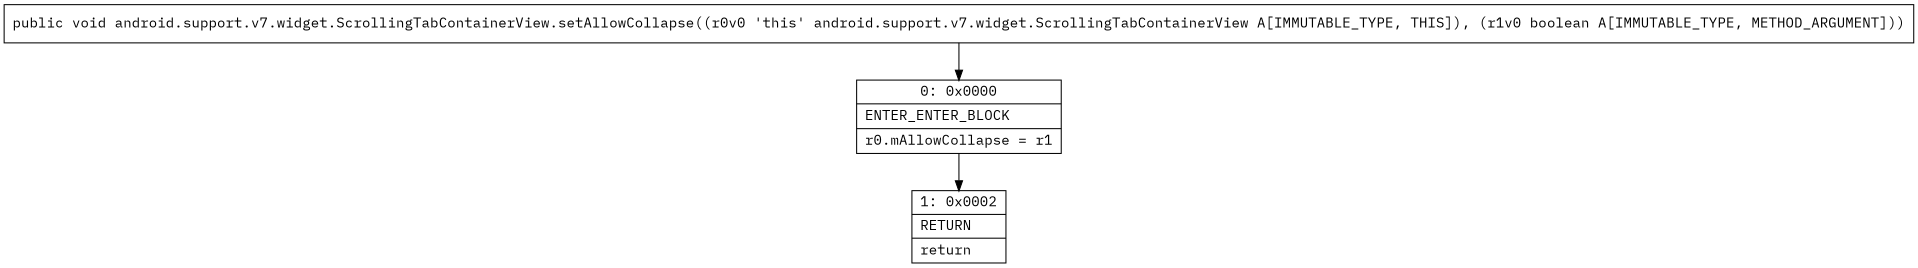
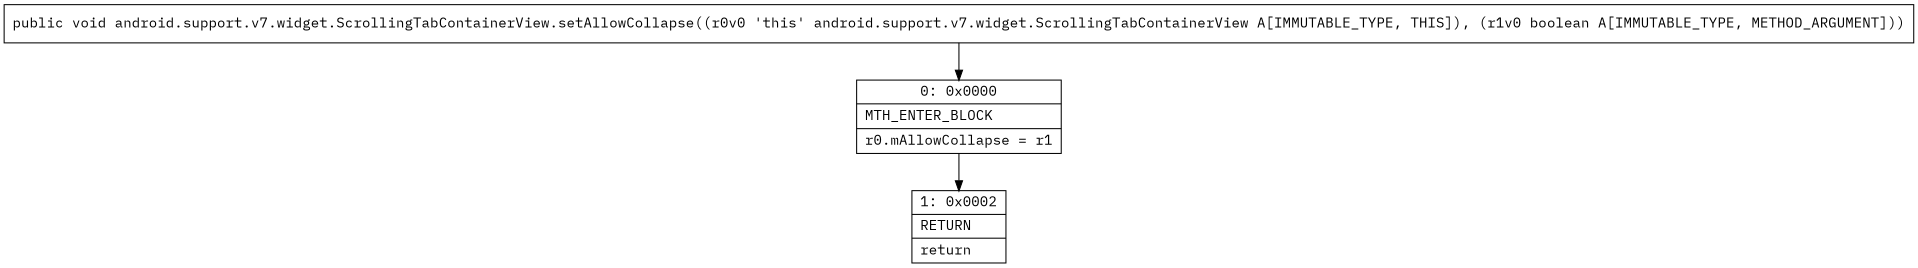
node "0: 0x0000": text "ENTER_ENTER_BLOCK" -> "MTH_ENTER_BLOCK"
